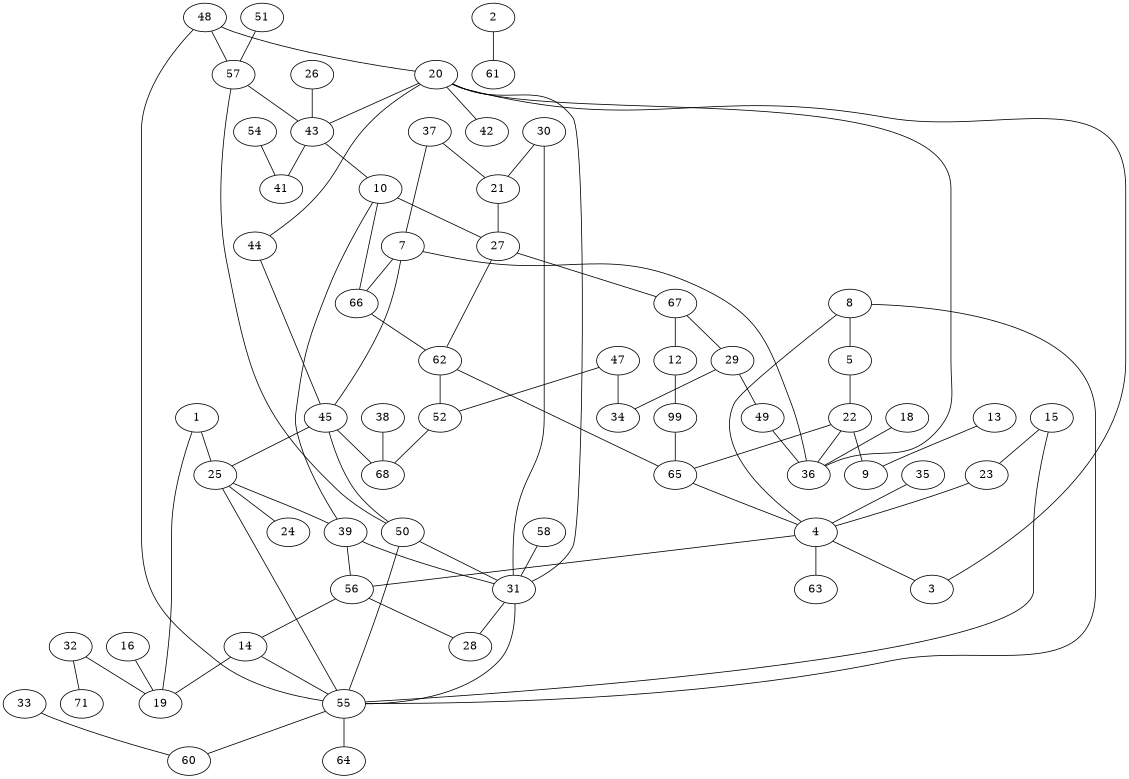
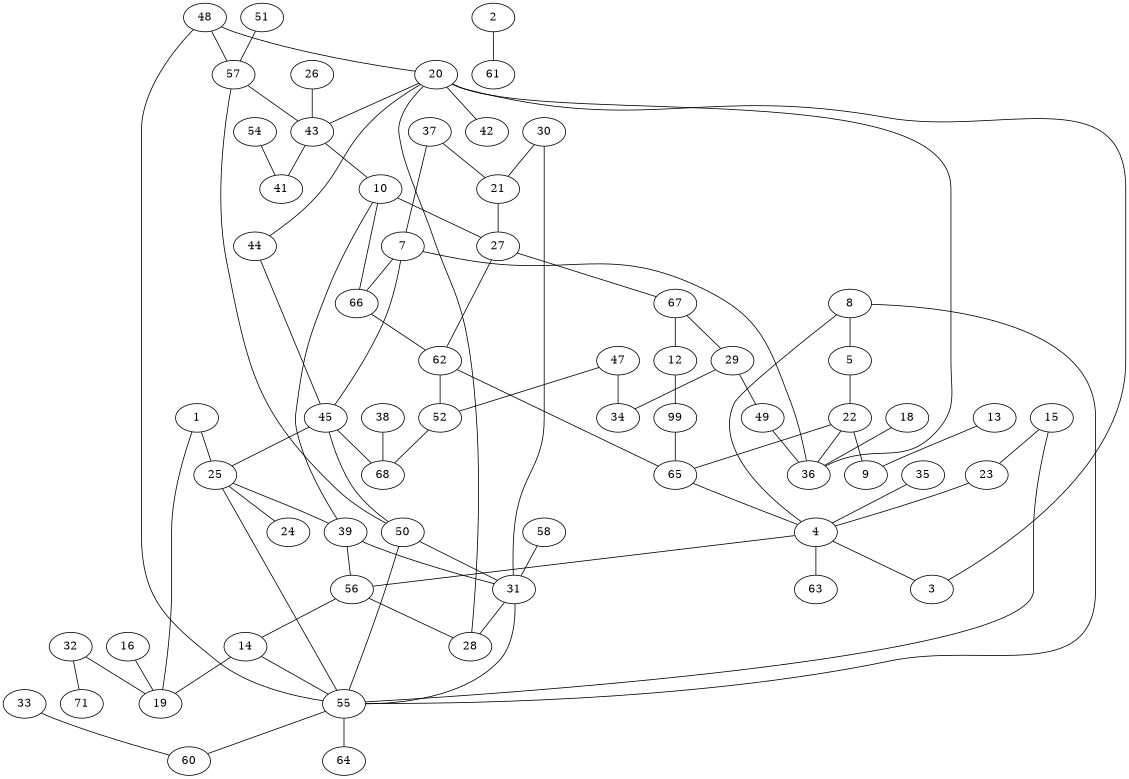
edge "20" -- "31": now "20" -- "28"
